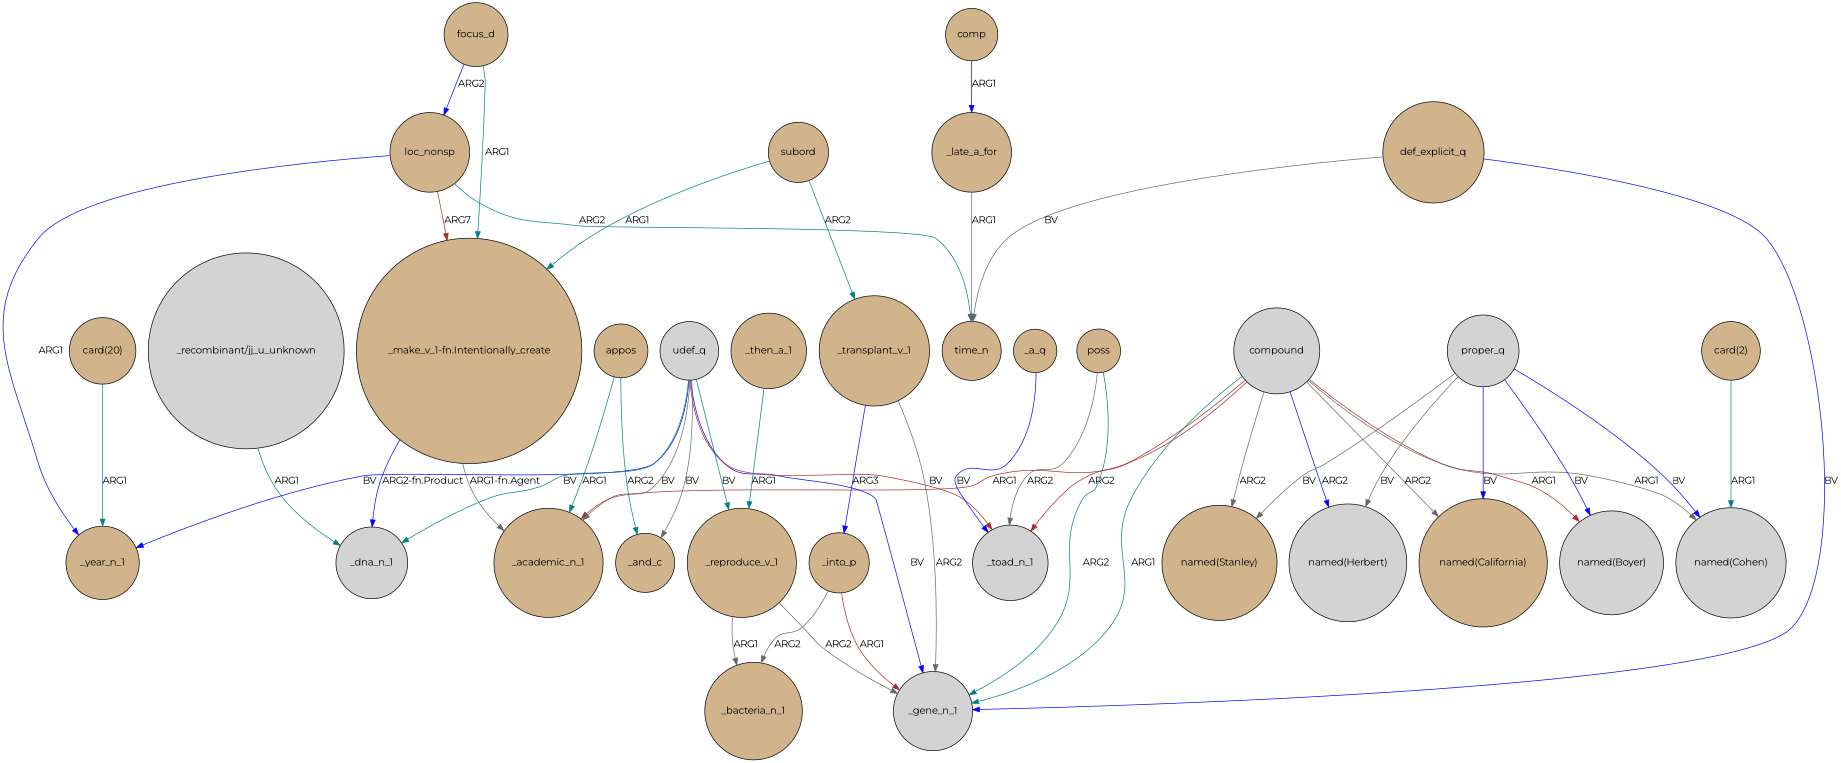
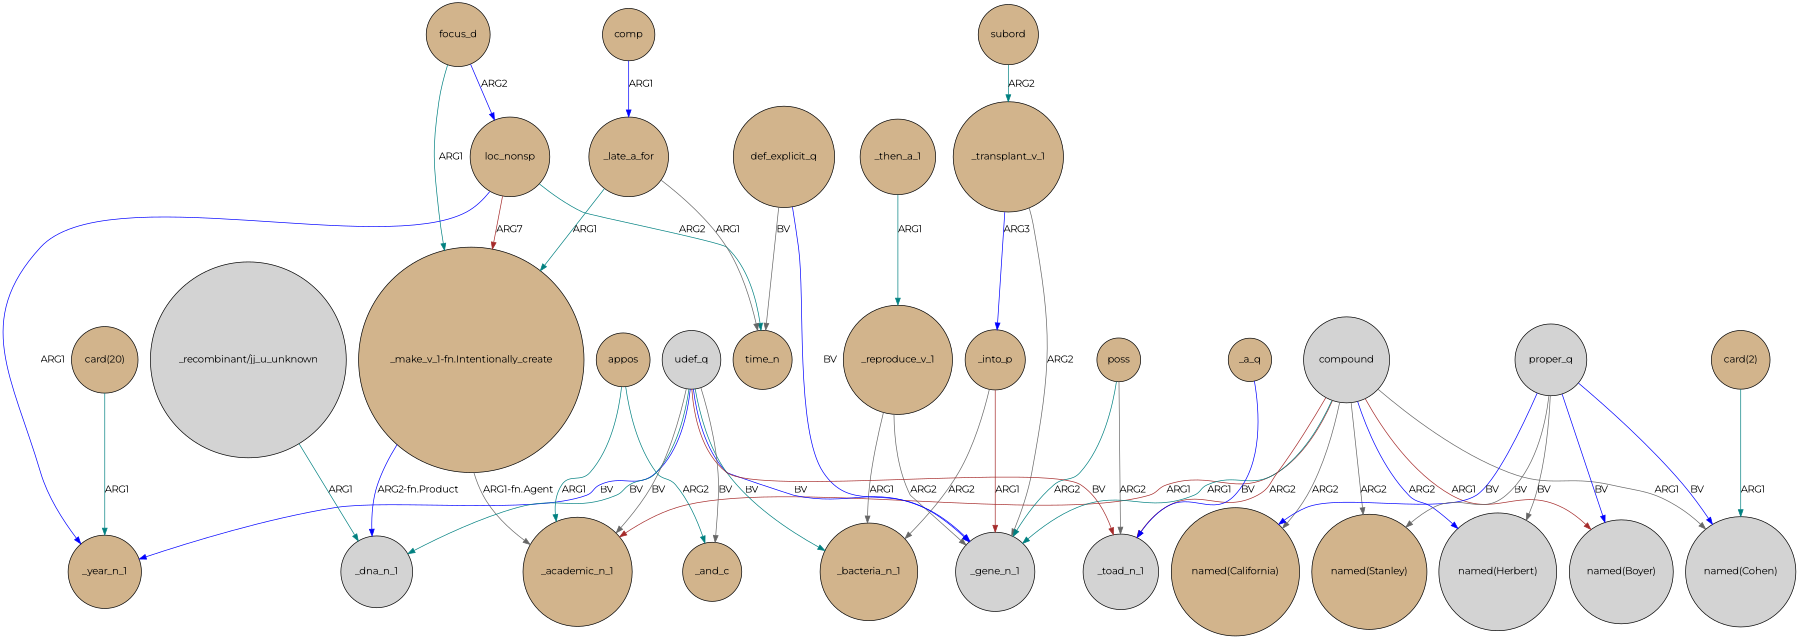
edge "subord" -> "_make_v_1-fn.Intentionally_create": now "_late_a_for" -> "_make_v_1-fn.Intentionally_create"
edge "udef_q" -> "_reproduce_v_1": now "udef_q" -> "_bacteria_n_1"
